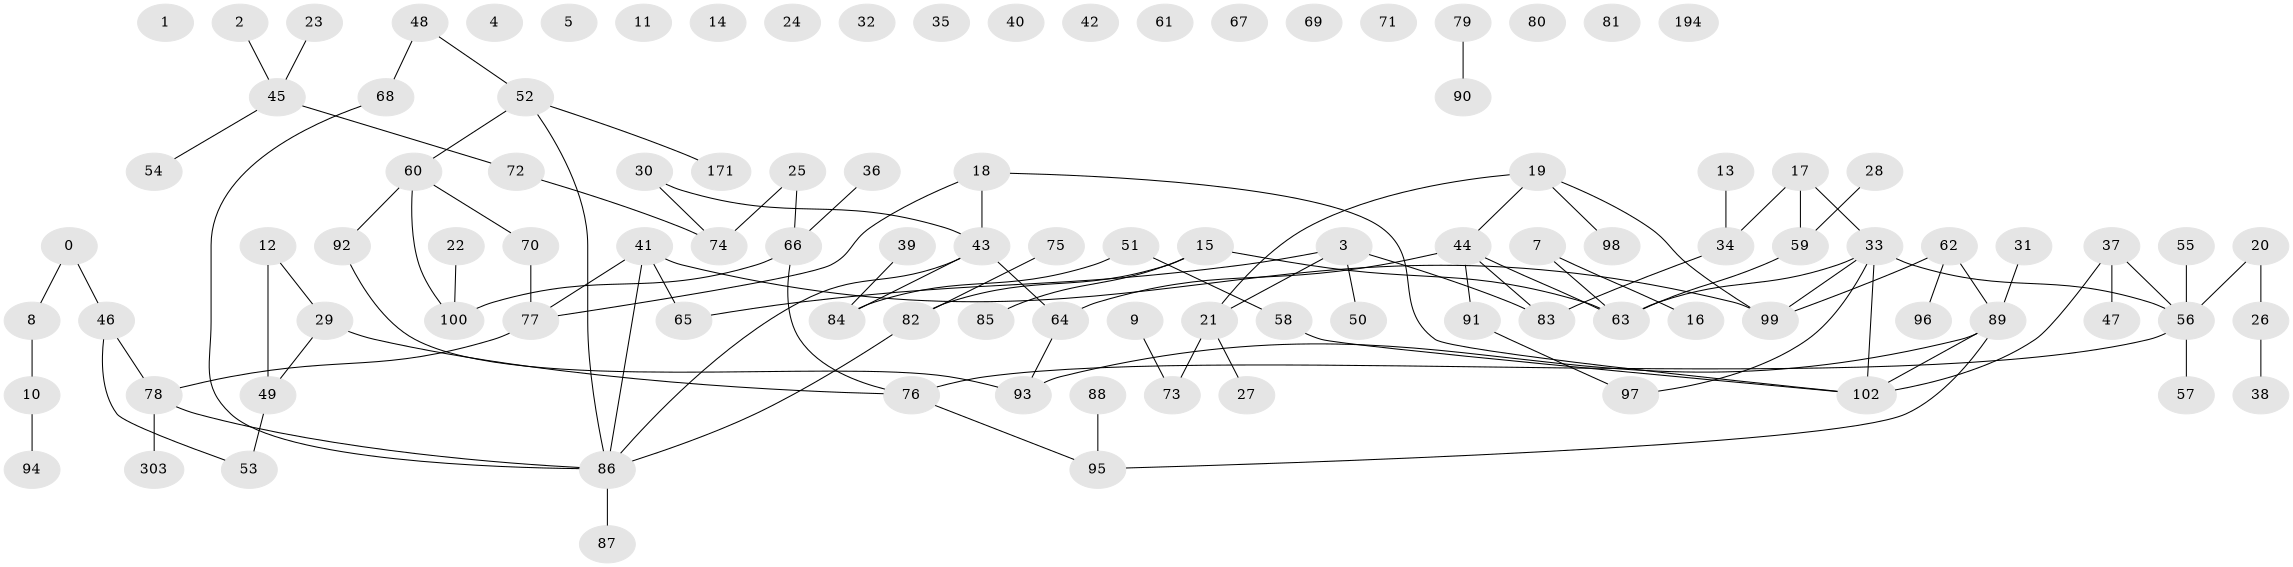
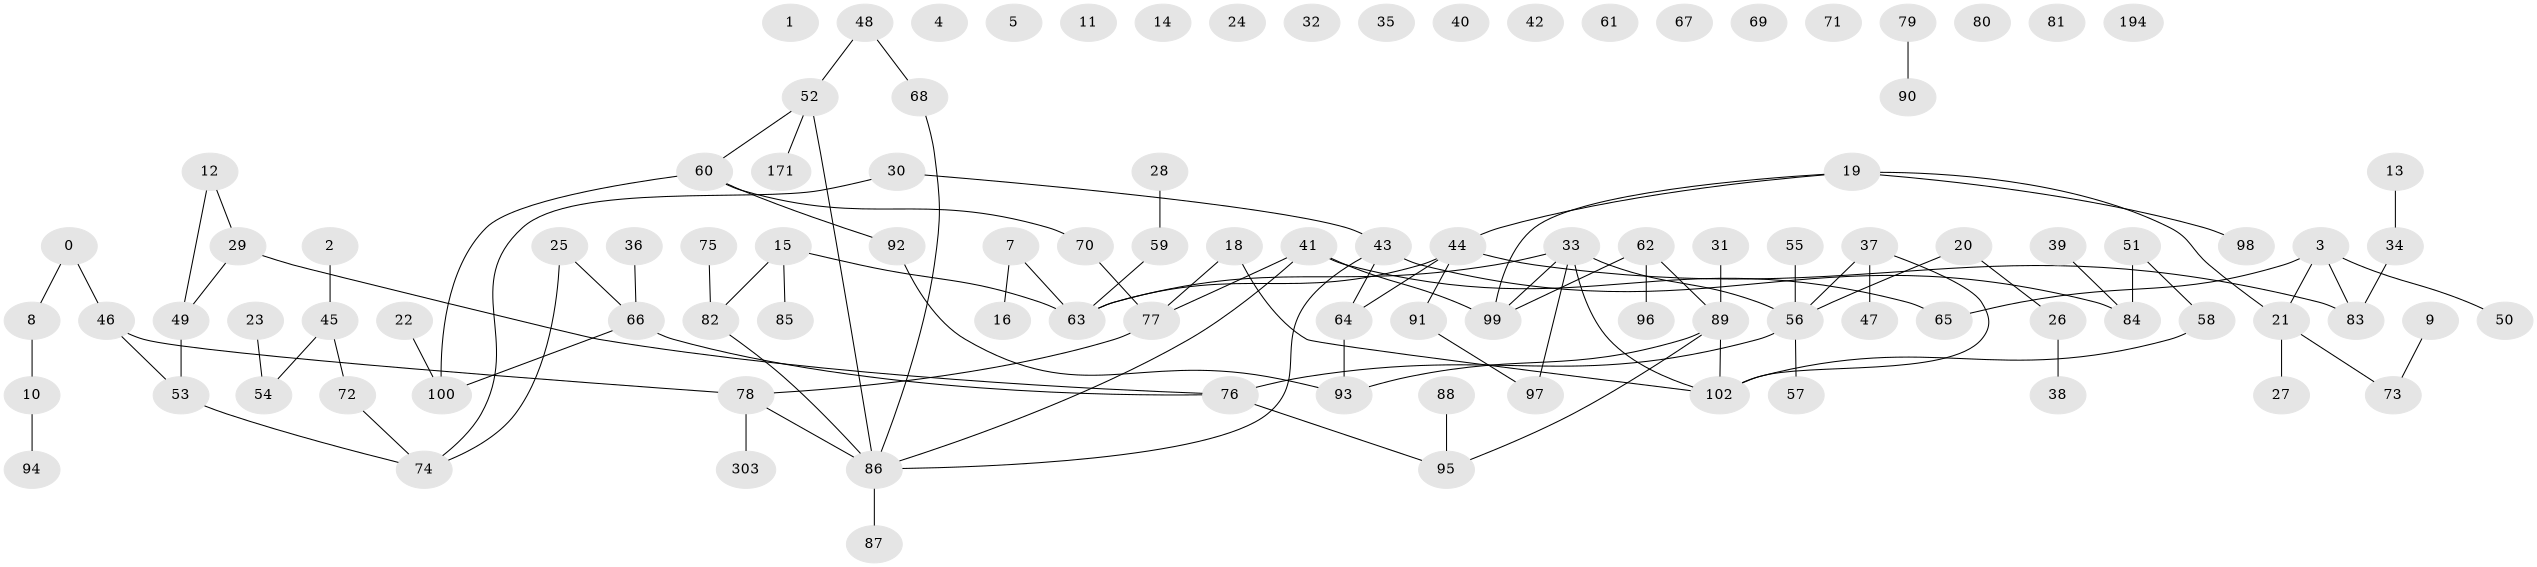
edge "23" -- "45": now "23" -- "54"
node "17": removed
edge "18" -- "43": removed
edge "53" -- "74": added
